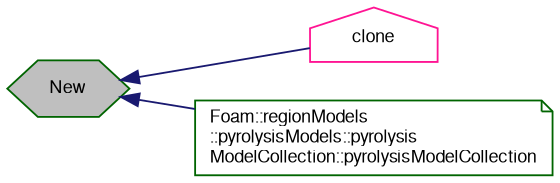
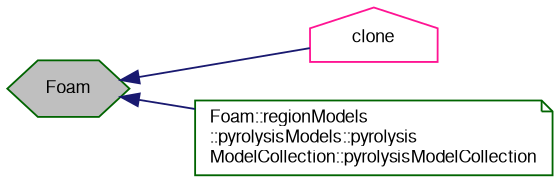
node "New": label "New" -> "Foam"
